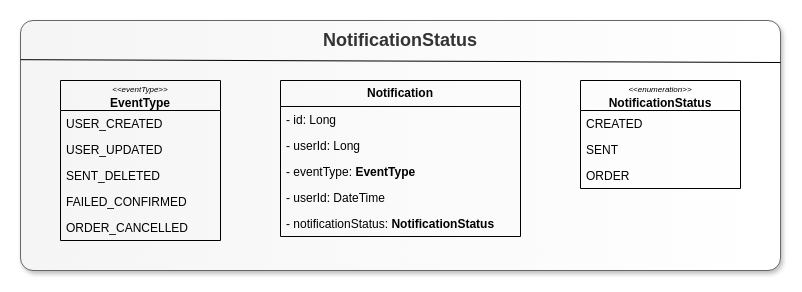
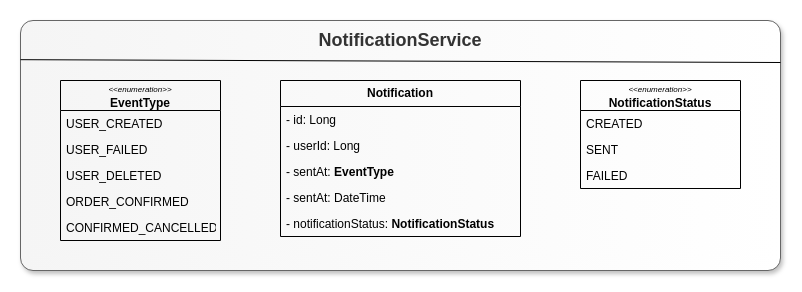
node "<<eventType>> EventType": label "<<eventType>> EventType" -> "<<enumeration>> EventType"
node "NotificationStatus": label "NotificationStatus" -> "NotificationService"
node "USER_UPDATED": label "USER_UPDATED" -> "USER_FAILED"
node "- eventType: EventType": label "- eventType: EventType" -> "- sentAt: EventType"
node "SENT_DELETED": label "SENT_DELETED" -> "USER_DELETED"
node "ORDER": label "ORDER" -> "FAILED"
node "- userId: DateTime": label "- userId: DateTime" -> "- sentAt: DateTime"
node "FAILED_CONFIRMED": label "FAILED_CONFIRMED" -> "ORDER_CONFIRMED"
node "ORDER_CANCELLED": label "ORDER_CANCELLED" -> "CONFIRMED_CANCELLED"
